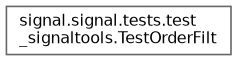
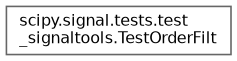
node "signal.signal.tests.test _signaltools.TestOrderFilt": label "signal.signal.tests.test _signaltools.TestOrderFilt" -> "scipy.signal.tests.test _signaltools.TestOrderFilt"
